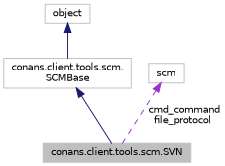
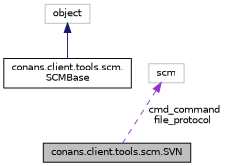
node "conans.client.tools.scm. SCMBase": color grey75 -> black
edge "conans.client.tools.scm.SVN" -> "conans.client.tools.scm. SCMBase": removed
node "conans.client.tools.scm.SVN": color grey75 -> black
